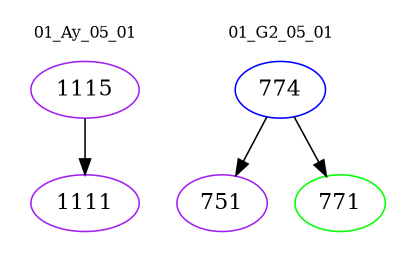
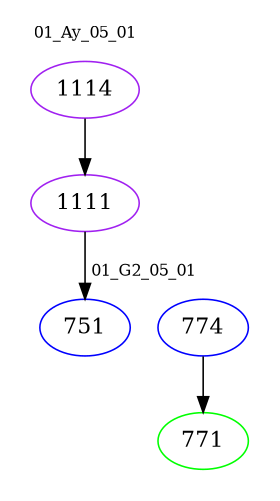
node "1115": label "1115" -> "1114"
edge "774" -> "751": now "1111" -> "751"
node "751": color purple -> blue
